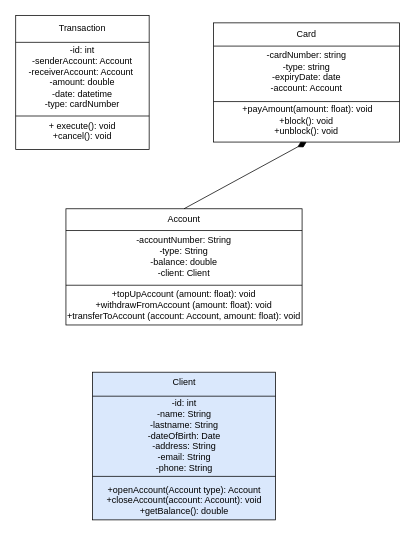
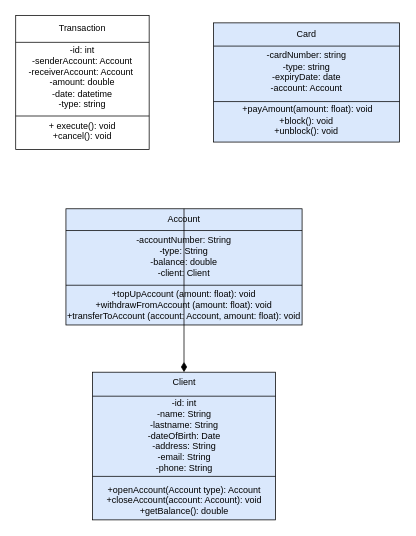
node "Transaction -id: int -senderAccount: Account -receiverAccount: Account -amount: double -date: datetime -type: cardNumber + execute(): void +cancel(): void": label "Transaction -id: int -senderAccount: Account -receiverAccount: Account -amount: double -date: datetime -type: cardNumber + execute(): void +cancel(): void" -> "Transaction -id: int -senderAccount: Account -receiverAccount: Account -amount: double -date: datetime -type: string + execute(): void +cancel(): void"
node "Card -cardNumber: string -type: string -expiryDate: date -account: Account +payAmount(amount: float): void +block(): void +unblock(): void": fillcolor #ffffff -> #dae8fc
edge "Account -accountNumber: String -type: String -balance: double -client: Client +topUpAccount (amount: float): void +withdrawFromAccount (amount: float): void +transferToAccount (account: Account, amount: float): void" -> "Card -cardNumber: string -type: string -expiryDate: date -account: Account +payAmount(amount: float): void +block(): void +unblock(): void": now "Account -accountNumber: String -type: String -balance: double -client: Client +topUpAccount (amount: float): void +withdrawFromAccount (amount: float): void +transferToAccount (account: Account, amount: float): void" -> "Client -id: int -name: String -lastname: String -dateOfBirth: Date -address: String -email: String -phone: String +openAccount(Account type): Account +closeAccount(account: Account): void +getBalance(): double"
node "Account -accountNumber: String -type: String -balance: double -client: Client +topUpAccount (amount: float): void +withdrawFromAccount (amount: float): void +transferToAccount (account: Account, amount: float): void": fillcolor #ffffff -> #dae8fc
